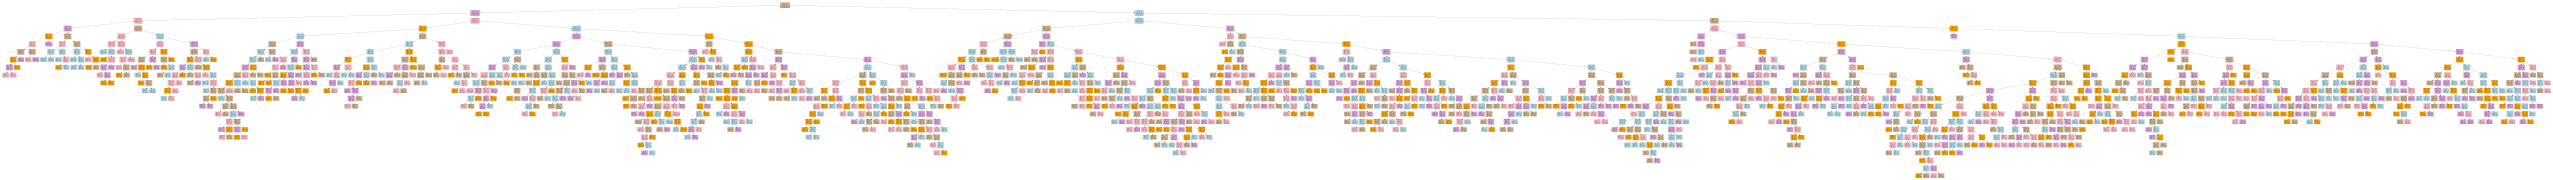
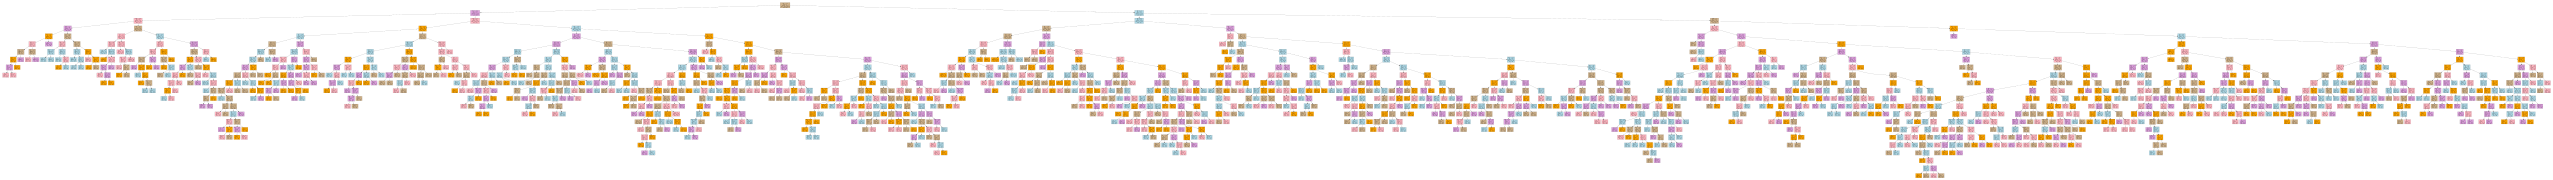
node "gini = 0.0 samples = 165 value = [0, 165] class = y[1]": removed
node "gini = 0.0 samples = 324 value = [324, 0] class = y[0]": fillcolor tan -> orange
